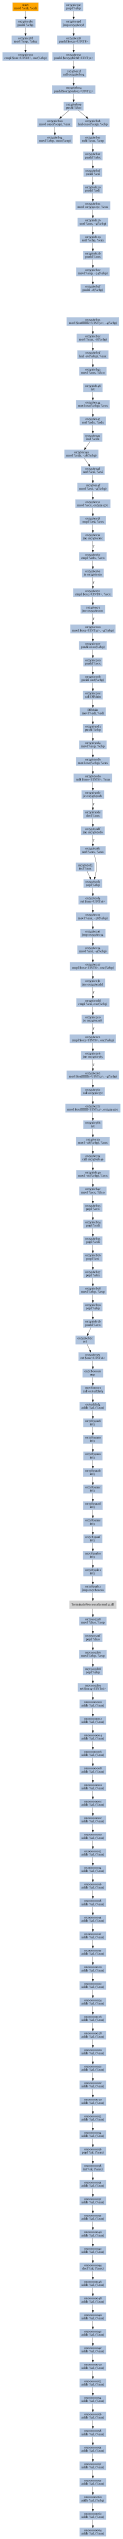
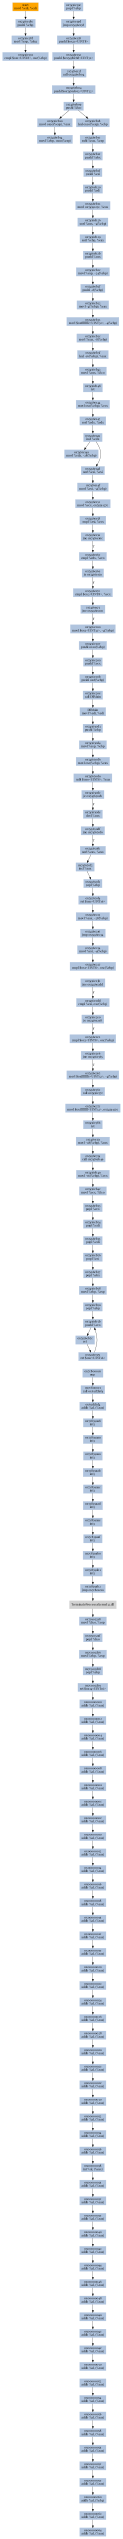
node "0x7456eb32 movl -4(%ebp), %eax": added
edge "0x7456eb42 movl %eax, %fs:0" -> "0x7456eb48 ret": added
edge "0x7456e14a movl %edx, -28(%ebp)" -> "0x7456e14d xorl %esi, %esi": now "0x7456e149 incl %edx" -> "0x7456e14d xorl %esi, %esi"
edge "0x745650f0 xorl %eax, %eax" -> "0x745650f3 popl %ebp": now "0x745650f0 xorl %eax, %eax" -> "0x745650f2 incl %eax"
edge "0x7456e237 cmpl $0x1<UINT8>, 0xc(%ebp)" -> "0x7456e23b jne 0x7456e2dd": removed
edge "0x7456e379 ret $0xc<UINT16>" -> "0x7c8000c0 nop": now "0x7456e379 ret $0xc<UINT16>" -> "0x7456eb5b pushl %ecx"
node "0x00000036 popl %al, (%eax)": label "0x00000036 popl %al, (%eax)" -> "0x00000036 addb %al, (%eax)"
node "0x00000044 decl %al, (%eax)": label "0x00000044 decl %al, (%eax)" -> "0x00000044 addb %al, (%eax)"
edge "0x00000050 addb %al, (%eax)" -> "0x00000052 addb %al, (%eax)": removed
